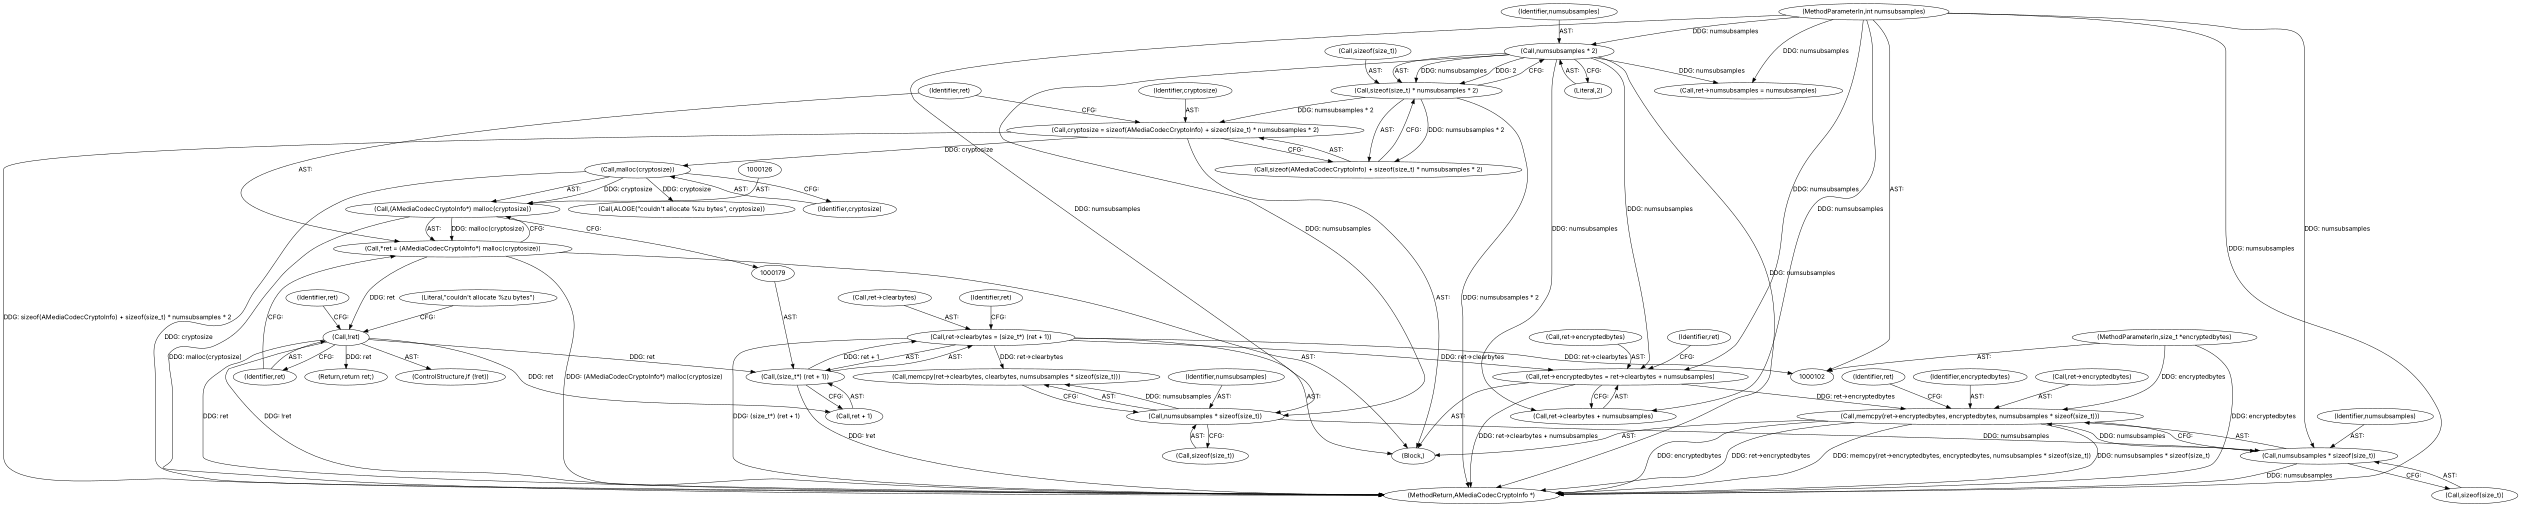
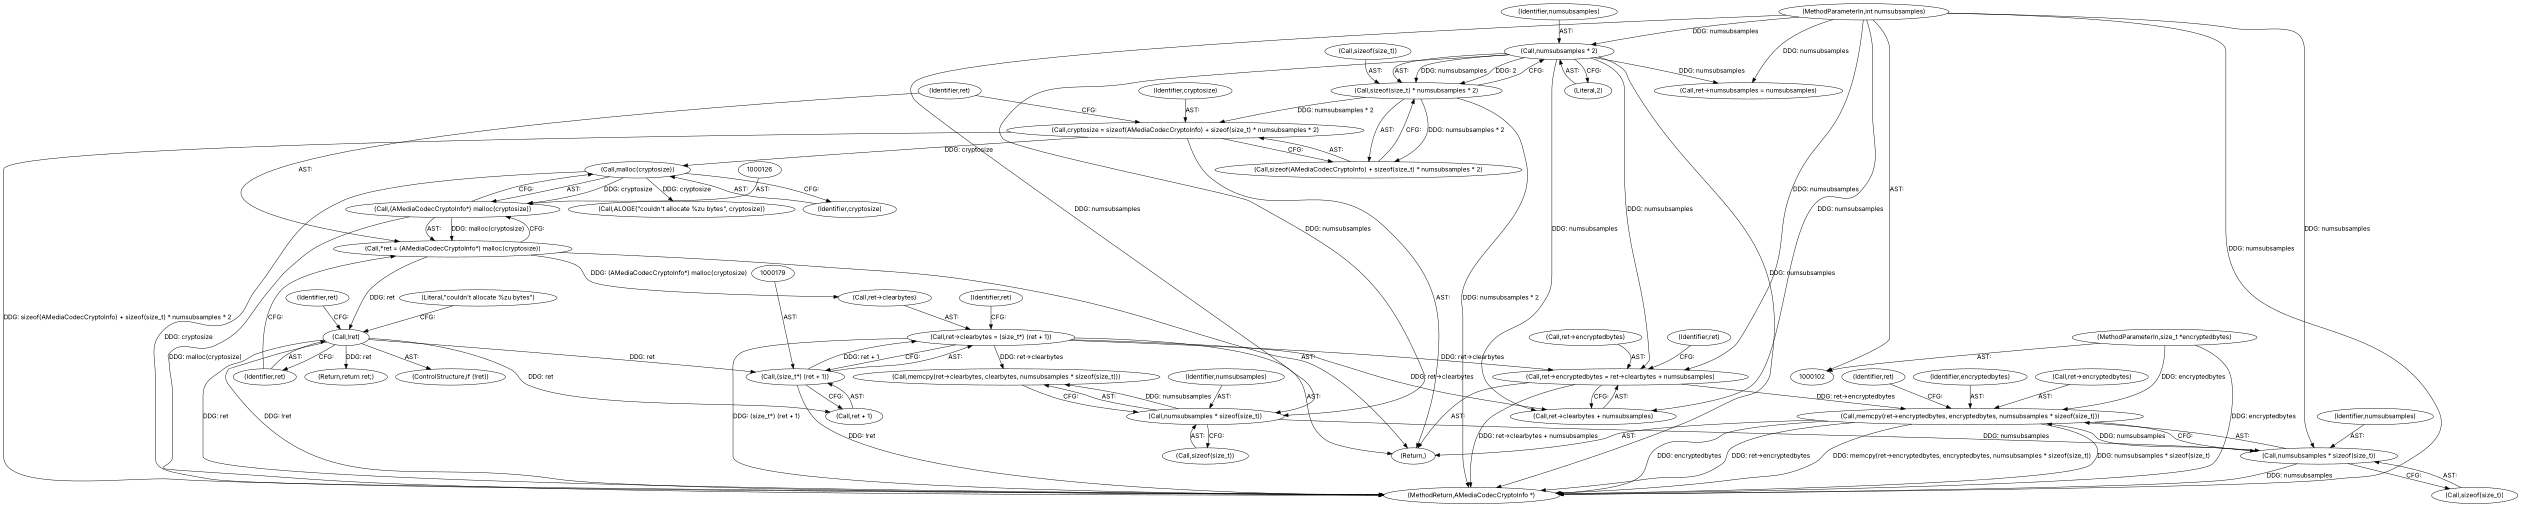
edge "(Call,(AMediaCodecCryptoInfo*) malloc(cryptosize))" -> "1000179": now "(Call,(AMediaCodecCryptoInfo*) malloc(cryptosize))" -> "(Call,malloc(cryptosize))"
edge "(Call,ret->clearbytes = (size_t*) (ret + 1))" -> "1000102": now "(Call,ret->clearbytes = (size_t*) (ret + 1))" -> "(Call,ret->clearbytes + numsubsamples)"
edge "(Call,ret->clearbytes = (size_t*) (ret + 1))" -> "(Call,(size_t*) (ret + 1))": label "AST: " -> "CFG: "
node "(Block,)": label "(Block,)" -> "(Return,)"
edge "(Call,*ret = (AMediaCodecCryptoInfo*) malloc(cryptosize))" -> "(MethodReturn,AMediaCodecCryptoInfo *)": now "(Call,*ret = (AMediaCodecCryptoInfo*) malloc(cryptosize))" -> "(Call,ret->clearbytes)"
